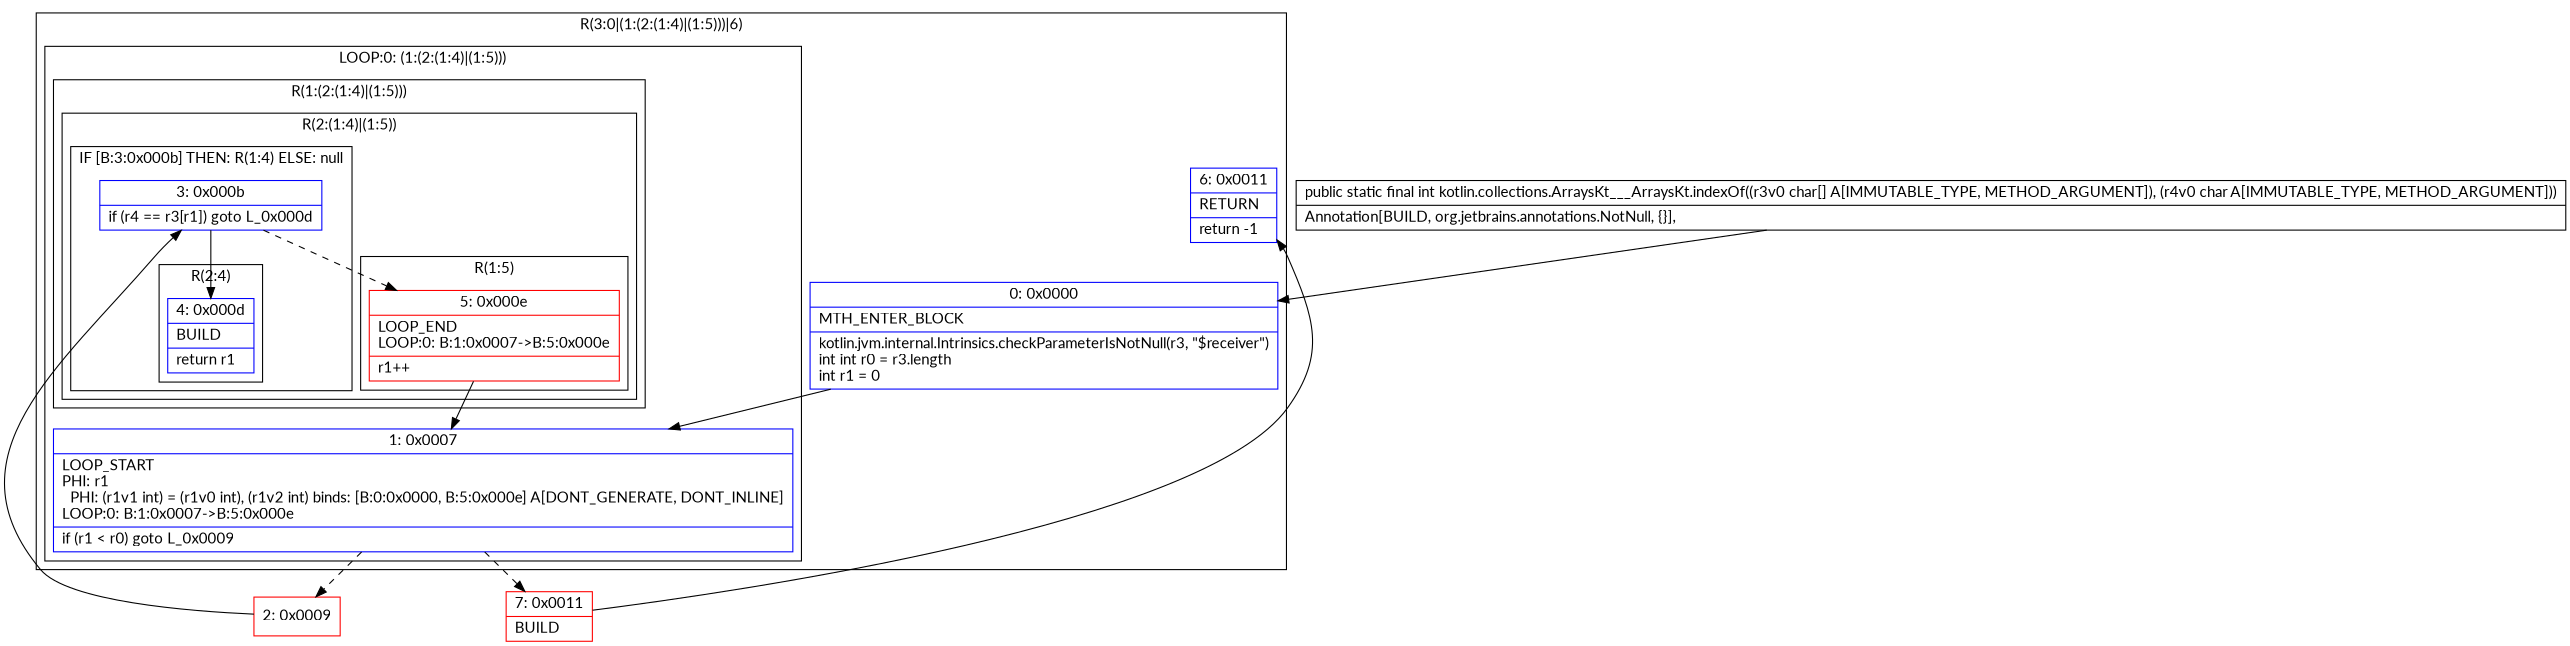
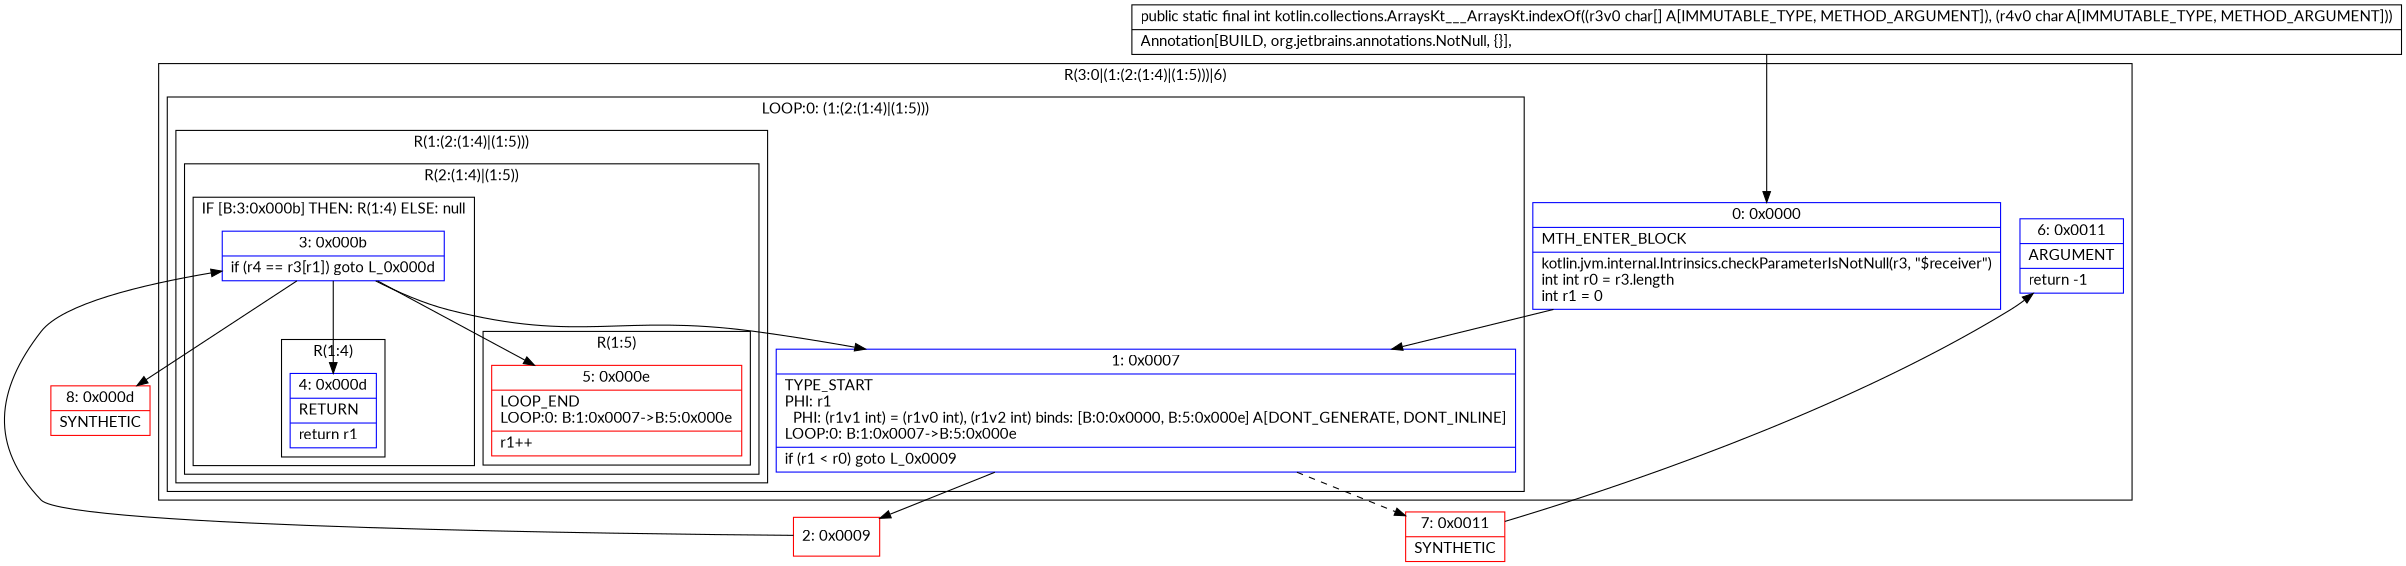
node "6: 0x0011": text "RETURN" -> "ARGUMENT"
edge "3: 0x000b" -> "5: 0x000e": style dashed -> solid
cluster "R(2:4)": label "R(2:4)" -> "R(1:4)"
node "4: 0x000d": text "BUILD" -> "RETURN"
edge "5: 0x000e" -> "1: 0x0007": now "3: 0x000b" -> "1: 0x0007"
node "8: 0x000d": added
node "1: 0x0007": text "LOOP_START" -> "TYPE_START"
edge "1: 0x0007" -> "2: 0x0009": style dashed -> solid
node "7: 0x0011": text "BUILD" -> "SYNTHETIC"
